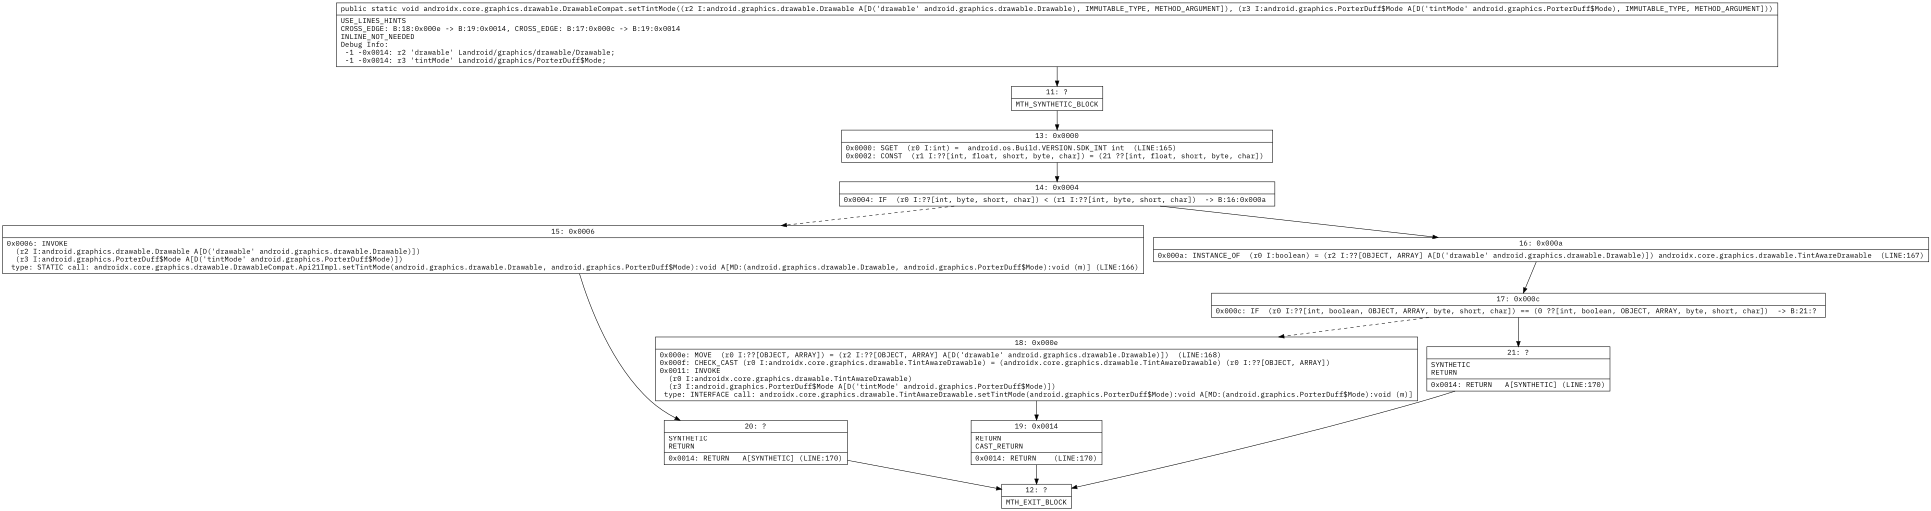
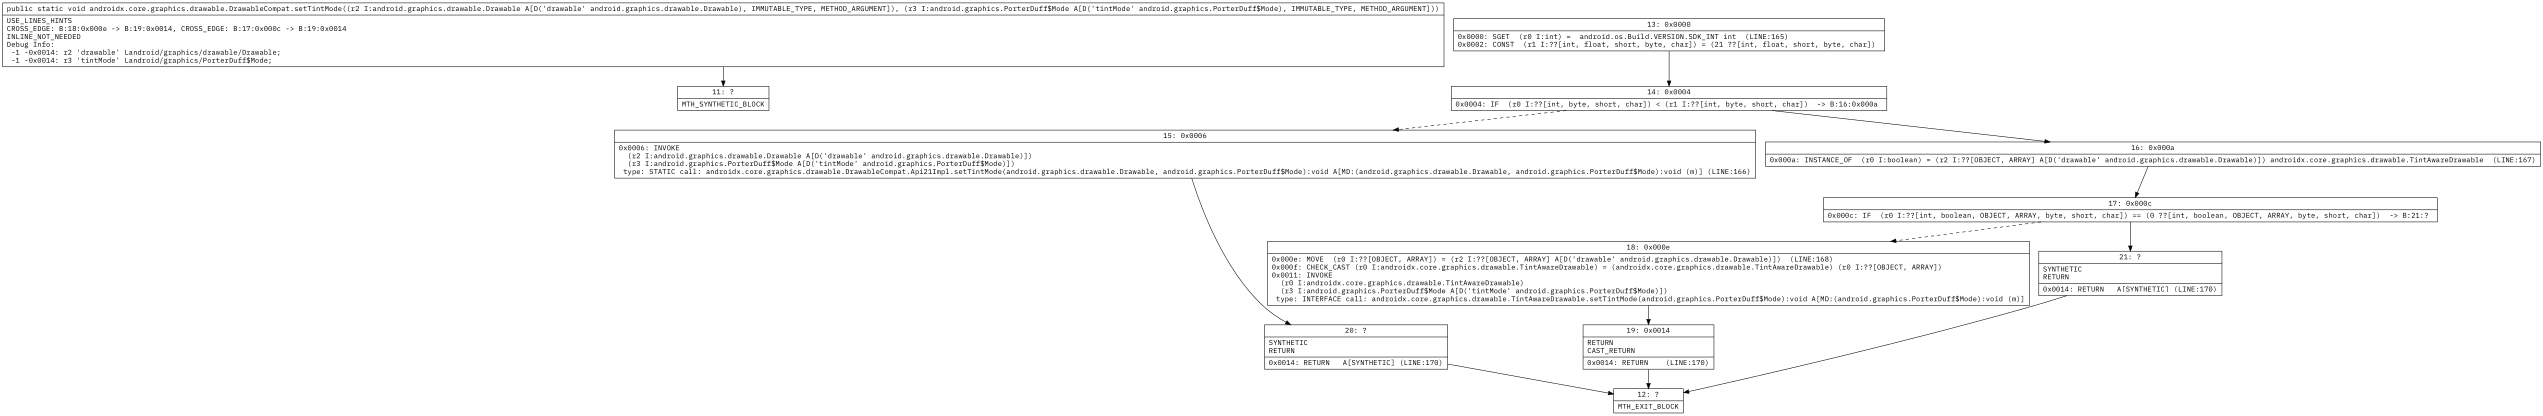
edge "11: ?" -> "13: 0x0000": removed
